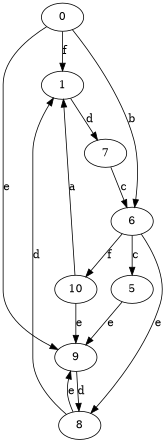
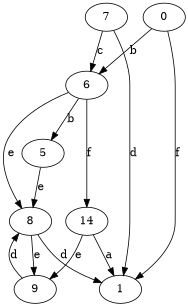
edge "1" -> "7": reversed
edge "0" -> "9": removed, label "e"
edge "6" -> "5": label "c" -> "b"
node "10": label "10" -> "14"
edge "5" -> "9": now "5" -> "8"
